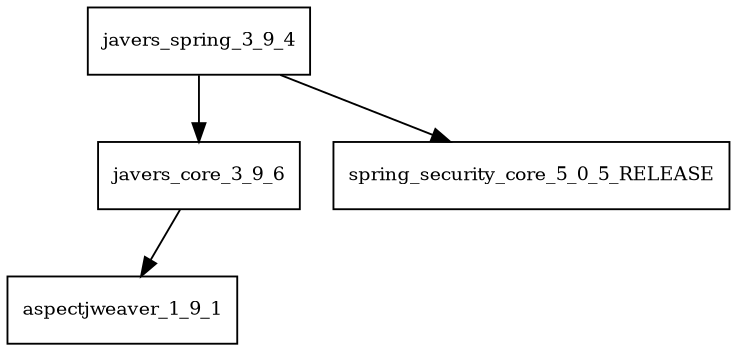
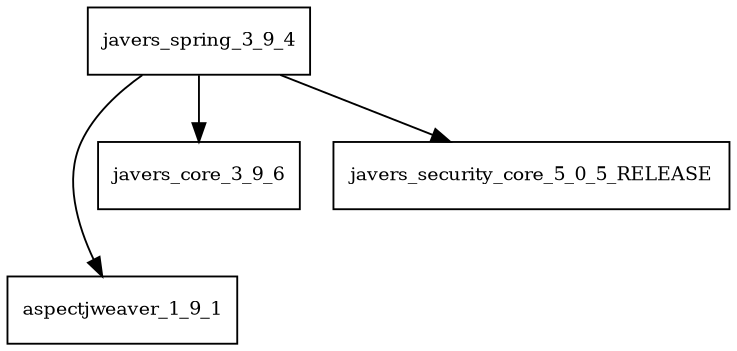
node "spring_security_core_5_0_5_RELEASE": label "spring_security_core_5_0_5_RELEASE" -> "javers_security_core_5_0_5_RELEASE"
edge "javers_core_3_9_6" -> "aspectjweaver_1_9_1": now "javers_spring_3_9_4" -> "aspectjweaver_1_9_1"
